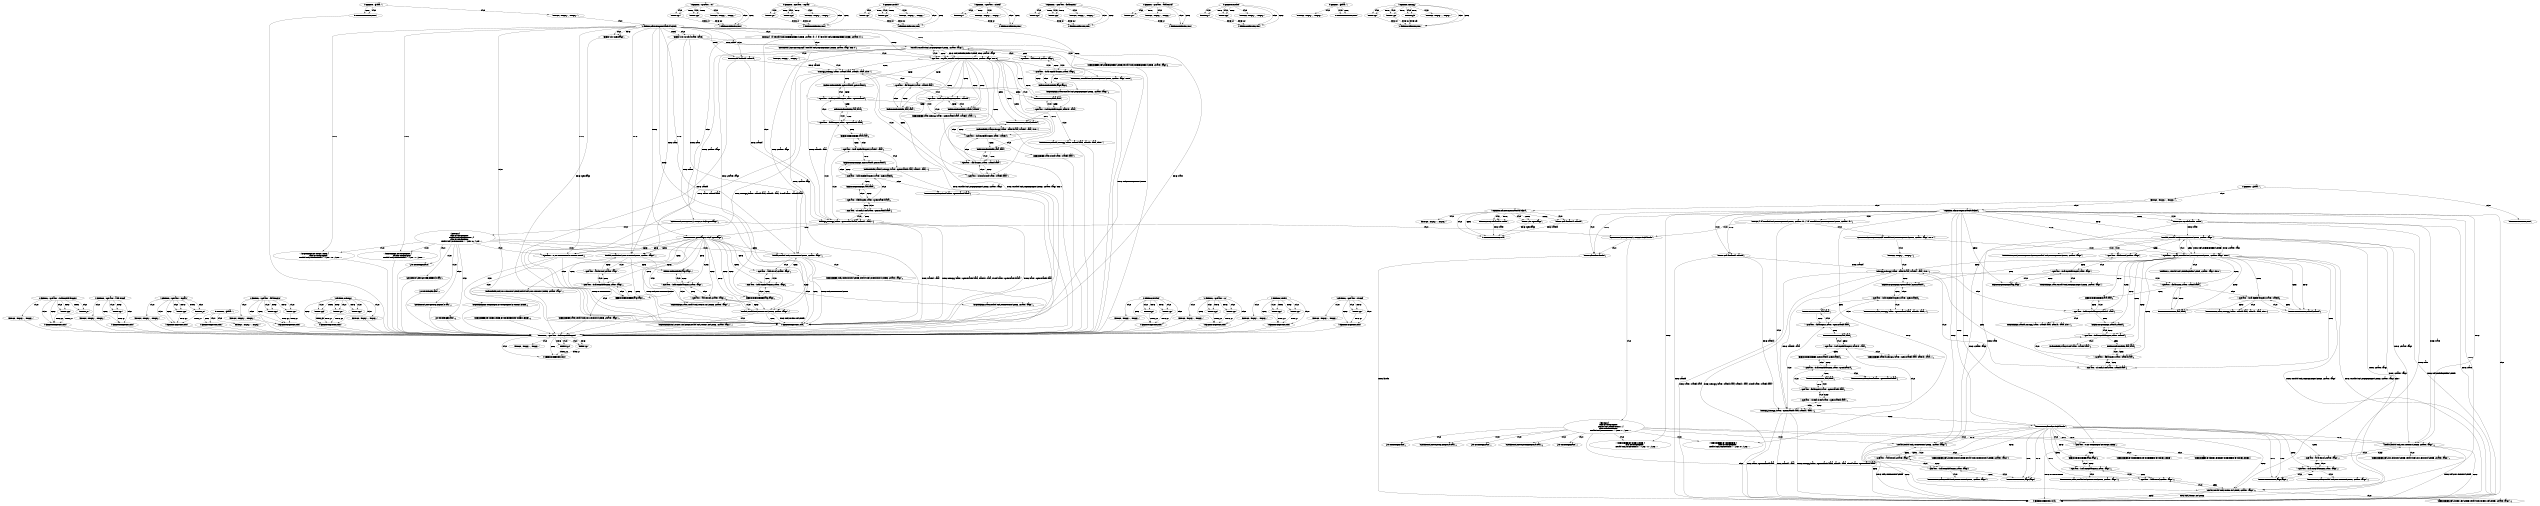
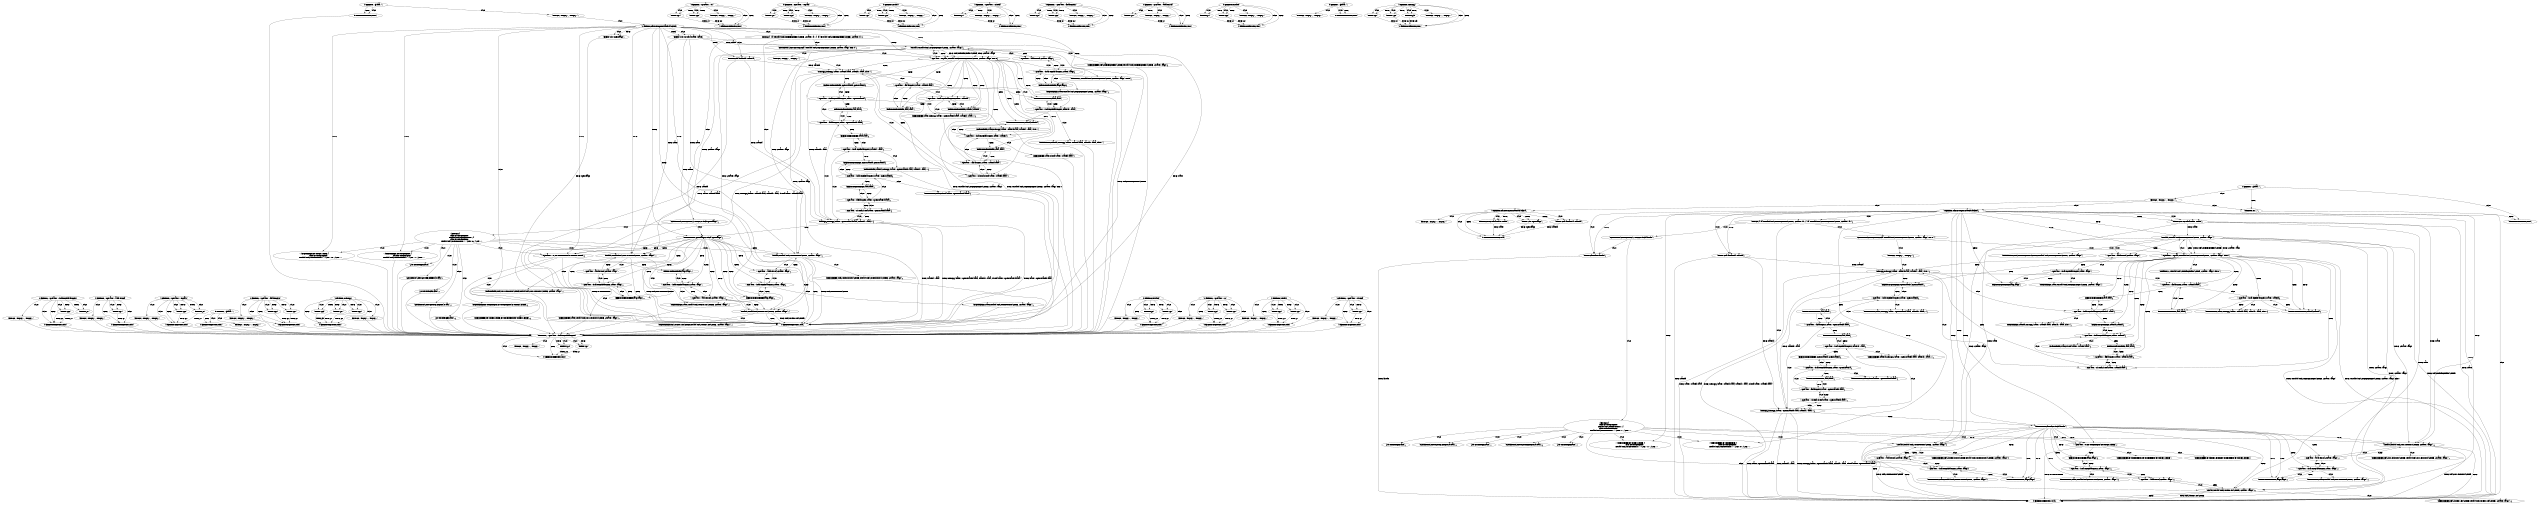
node "(UNKNOWN,),))": added
edge "(CONTROL_STRUCTURE,SWITCH,switch(open_flags))" -> "(CONTROL_STRUCTURE,SWITCH,switch(fmode))": now "(CONTROL_STRUCTURE,SWITCH,switch(open_flags))" -> "(IDENTIFIER,open_flags,switch(open_flags))"
